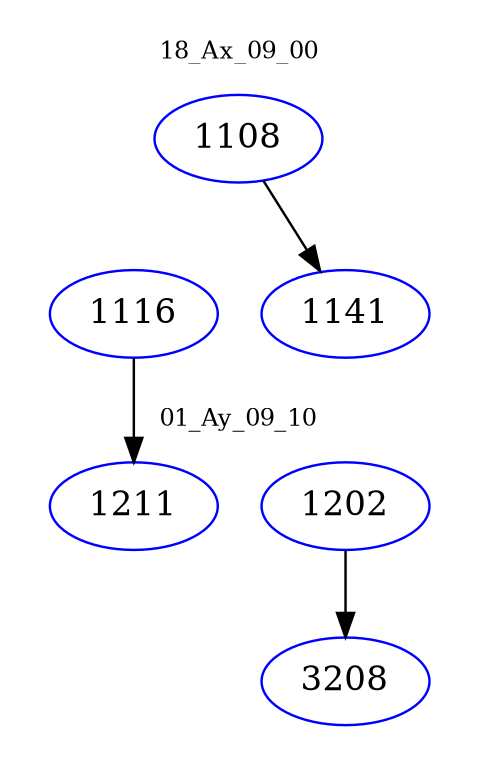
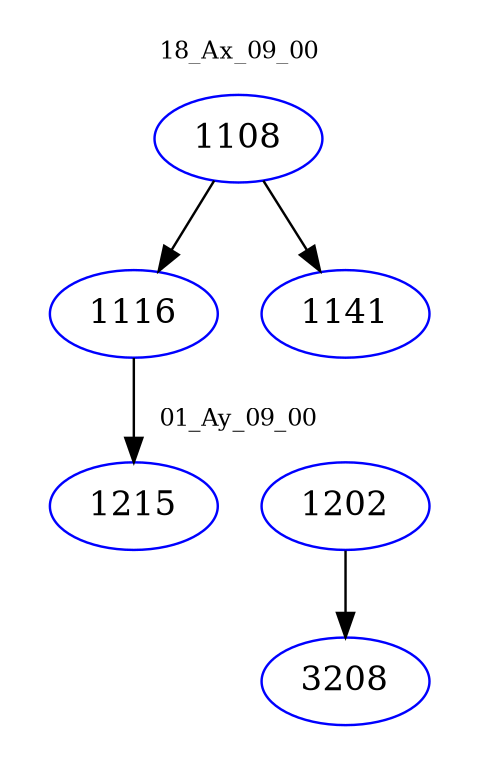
edge "1108" -> "1116": added
cluster "01_Ay_09_10": label "01_Ay_09_10" -> "01_Ay_09_00"
node "1211": label "1211" -> "1215"
